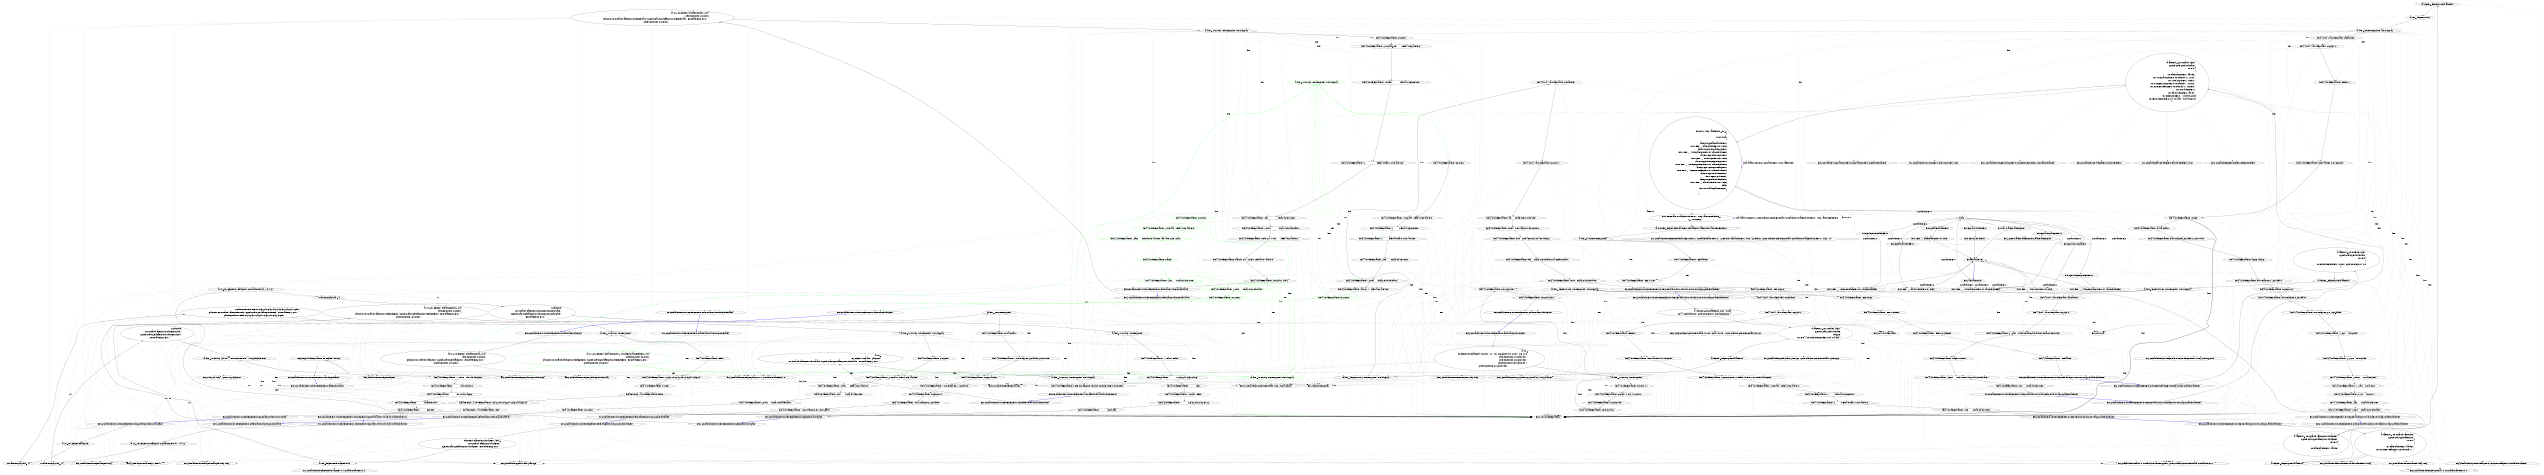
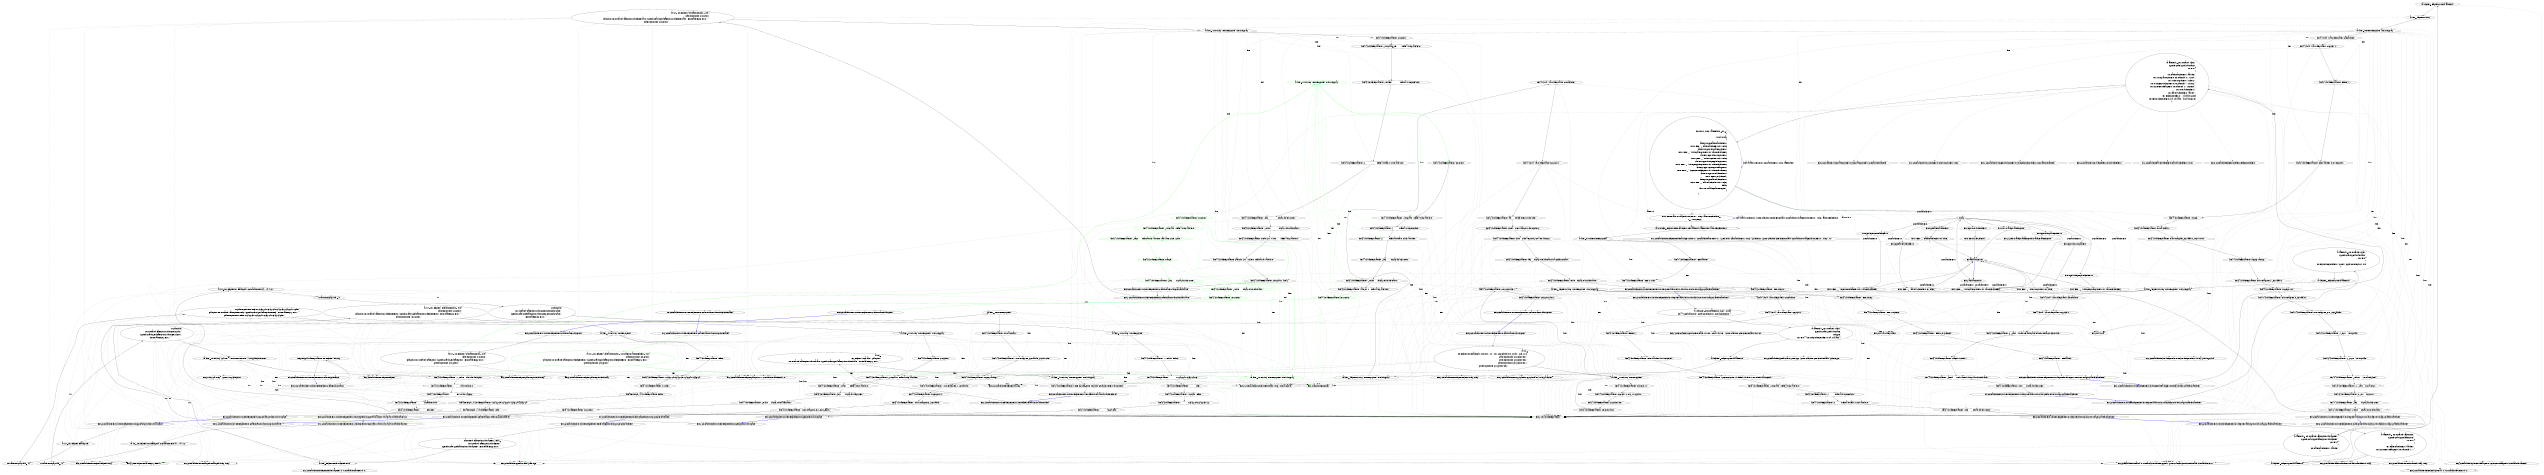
edge "lines[4].ShouldBeEquivalentTo(''USAGE:'')" -> "Entry Unk.ShouldBeEquivalentTo": style bold -> dotted
